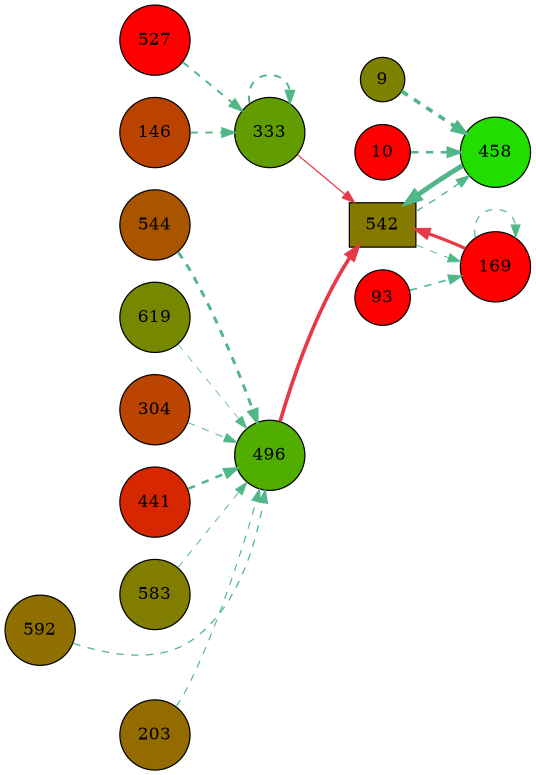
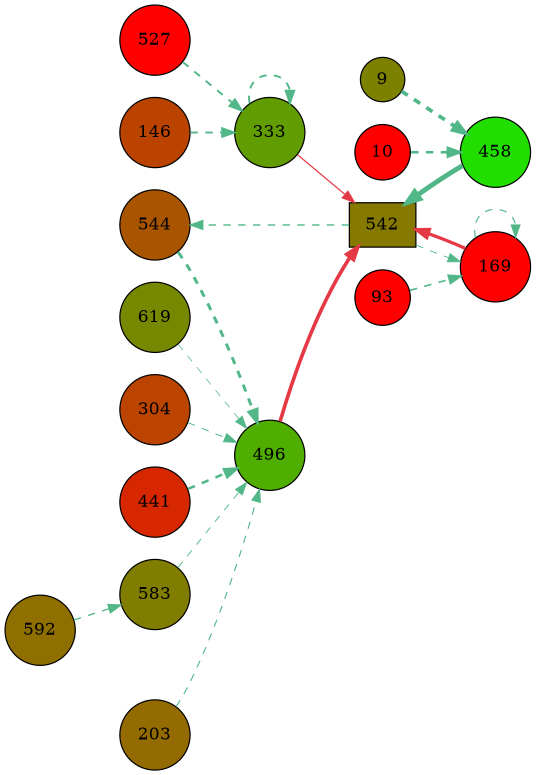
edge "542" -> "458": now "542" -> "544"
edge "592" -> "496": now "592" -> "583"
